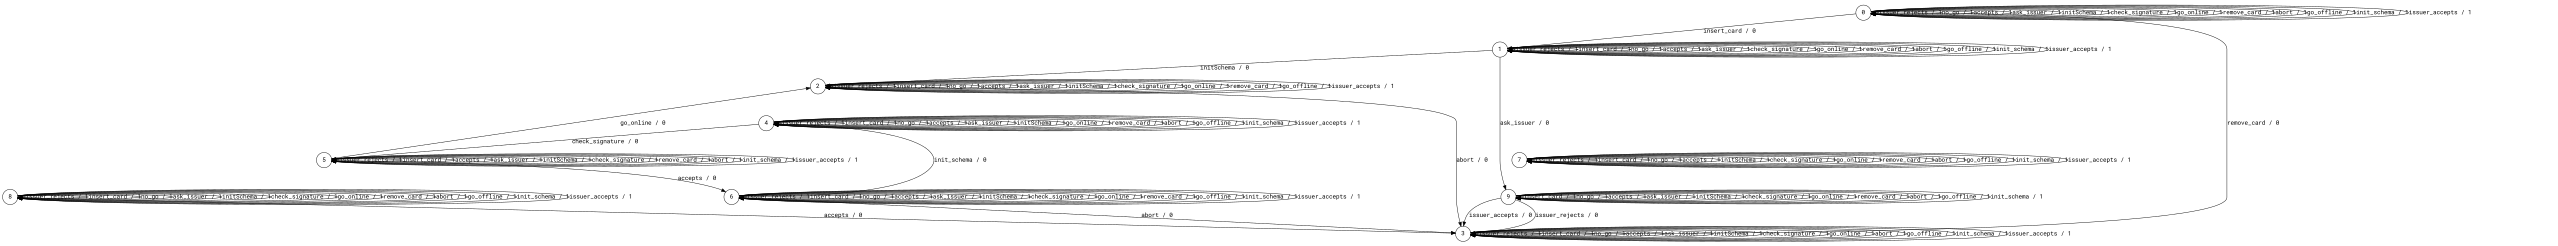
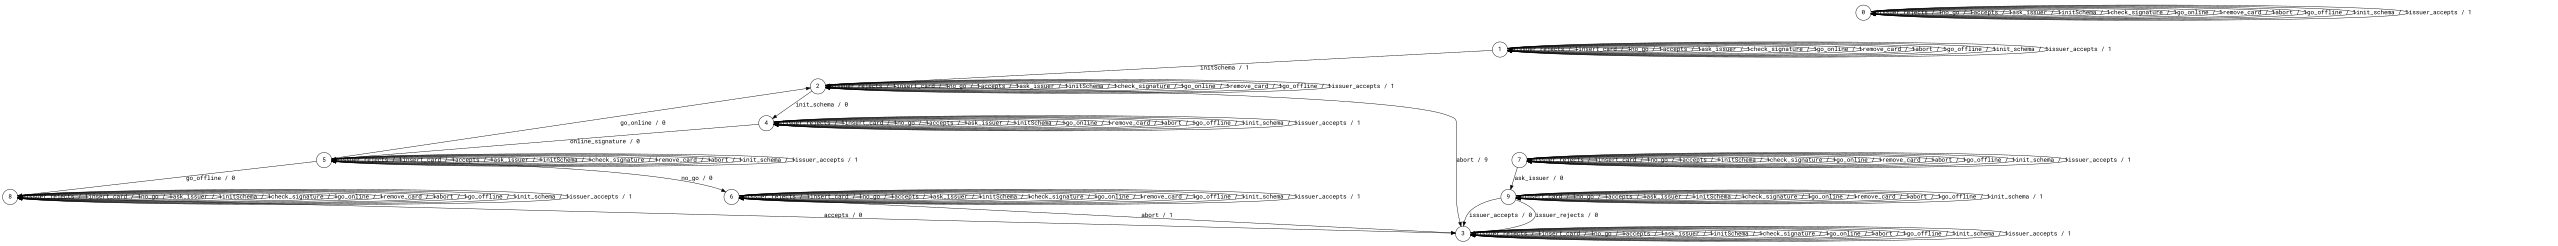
edge "0" -> "1": removed, label "insert_card / 0"
edge "1" -> "2": label "initSchema / 0" -> "initSchema / 1"
edge "1" -> "9": now "7" -> "9"
edge "4" -> "5": label "check_signature / 0" -> "online_signature / 0"
edge "2" -> "3": label "abort / 0" -> "abort / 9"
edge "6" -> "4": now "2" -> "4"
edge "5" -> "8": added, label "go_offline / 0"
edge "5" -> "6": label "accepts / 0" -> "no_go / 0"
edge "6" -> "3": label "abort / 0" -> "abort / 1"
edge "3" -> "0": removed, label "remove_card / 0"
